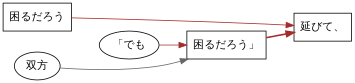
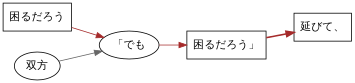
edge "困るだろう" -> "延びて、": now "困るだろう" -> "「でも"
edge "双方" -> "困るだろう」": now "双方" -> "「でも"
